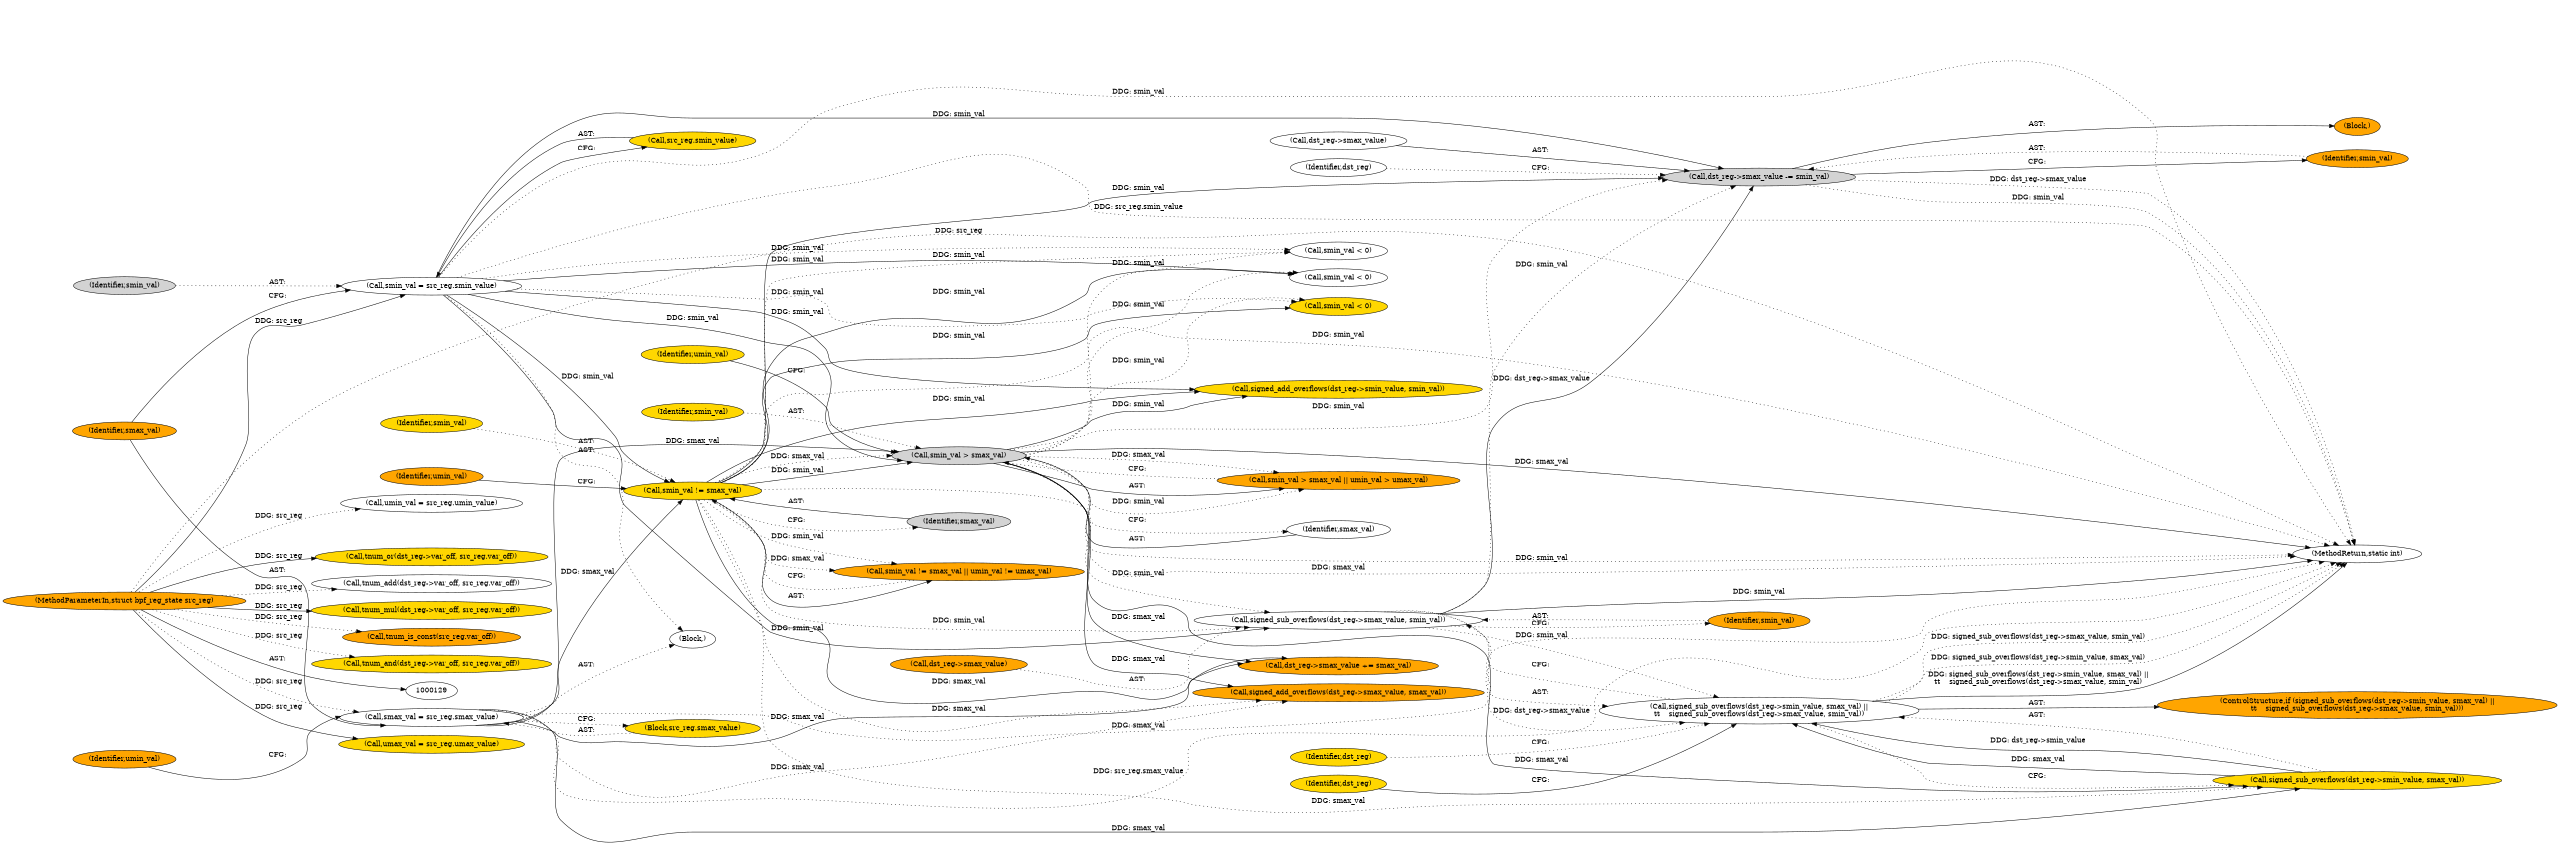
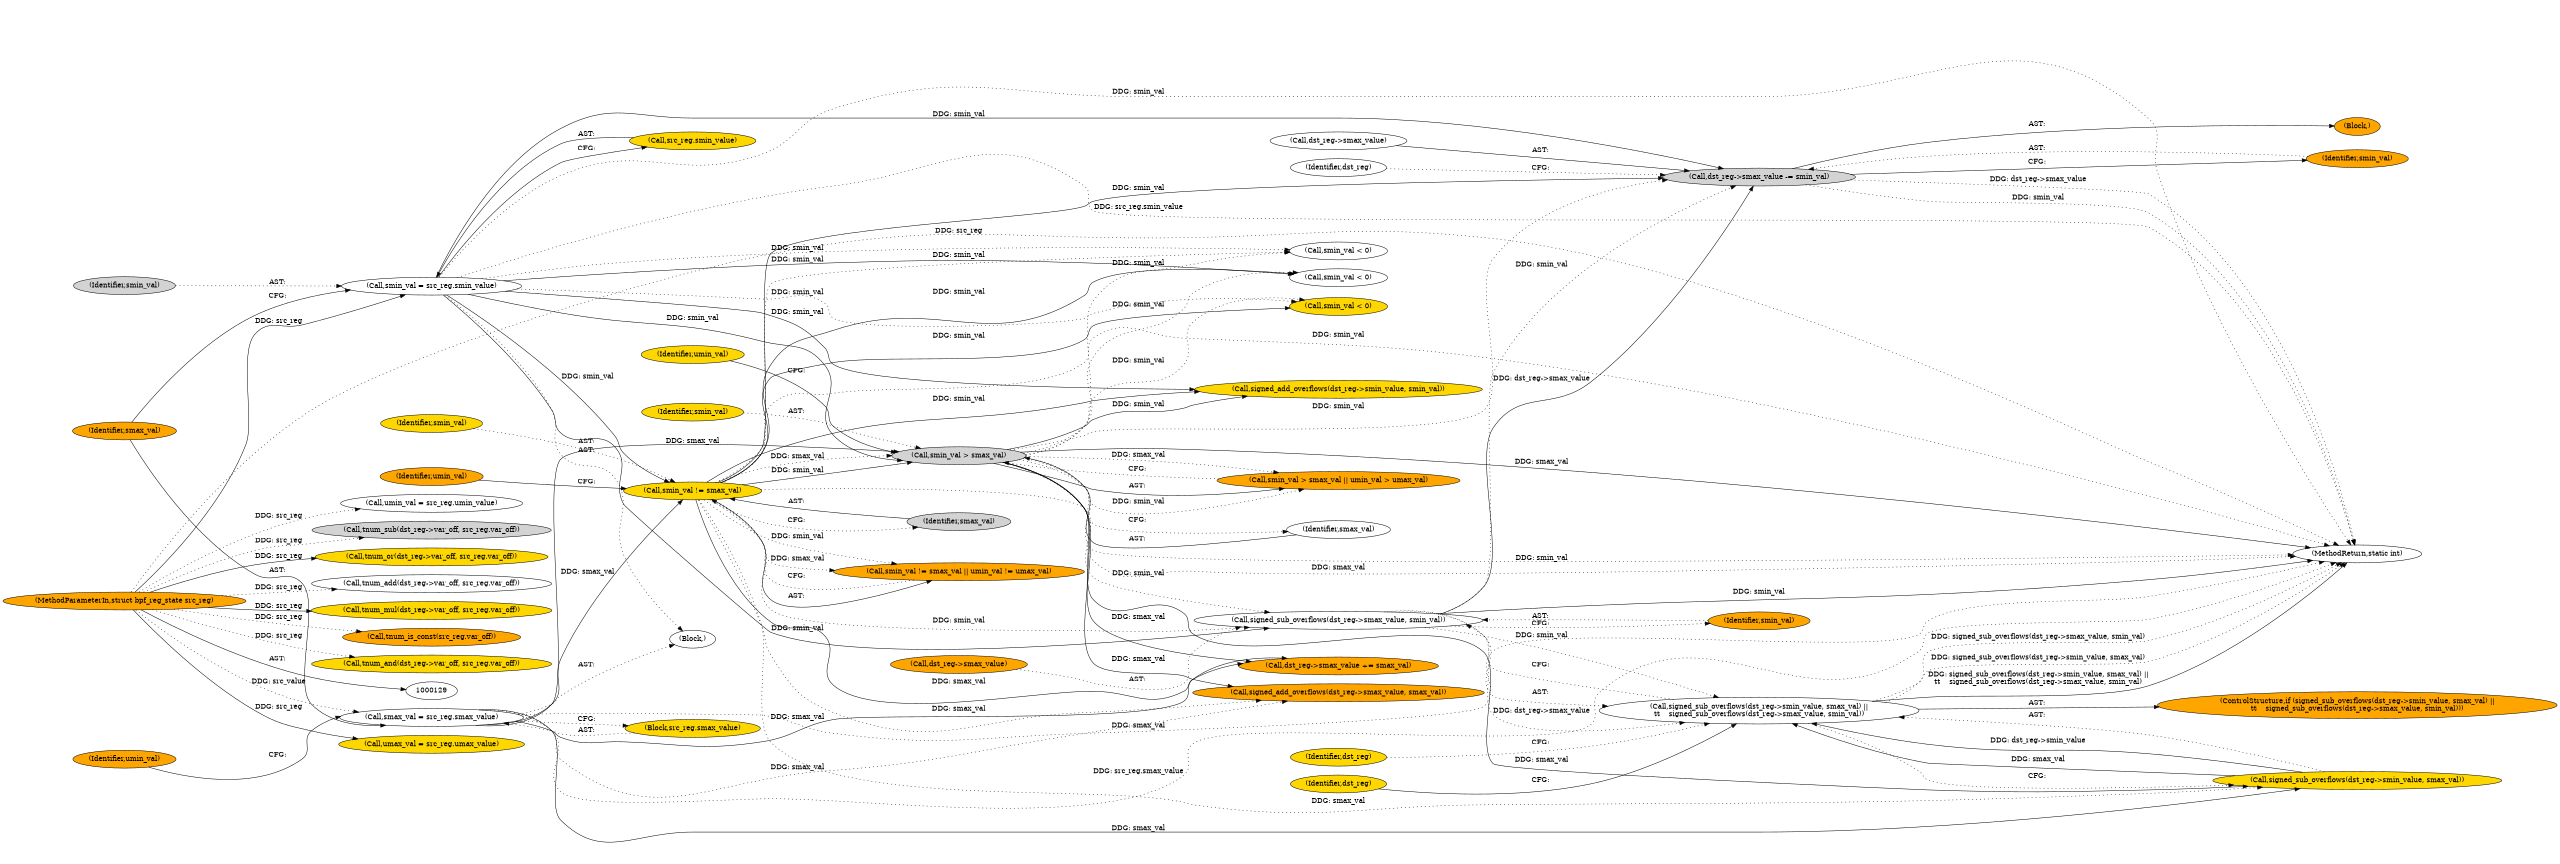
node "(Call,tnum_sub(dst_reg->var_off, src_reg.var_off))": added
edge "(MethodParameterIn,struct bpf_reg_state src_reg)" -> "(Call,smax_val = src_reg.smax_value)": label "DDG: src_reg" -> "DDG: src_value"
